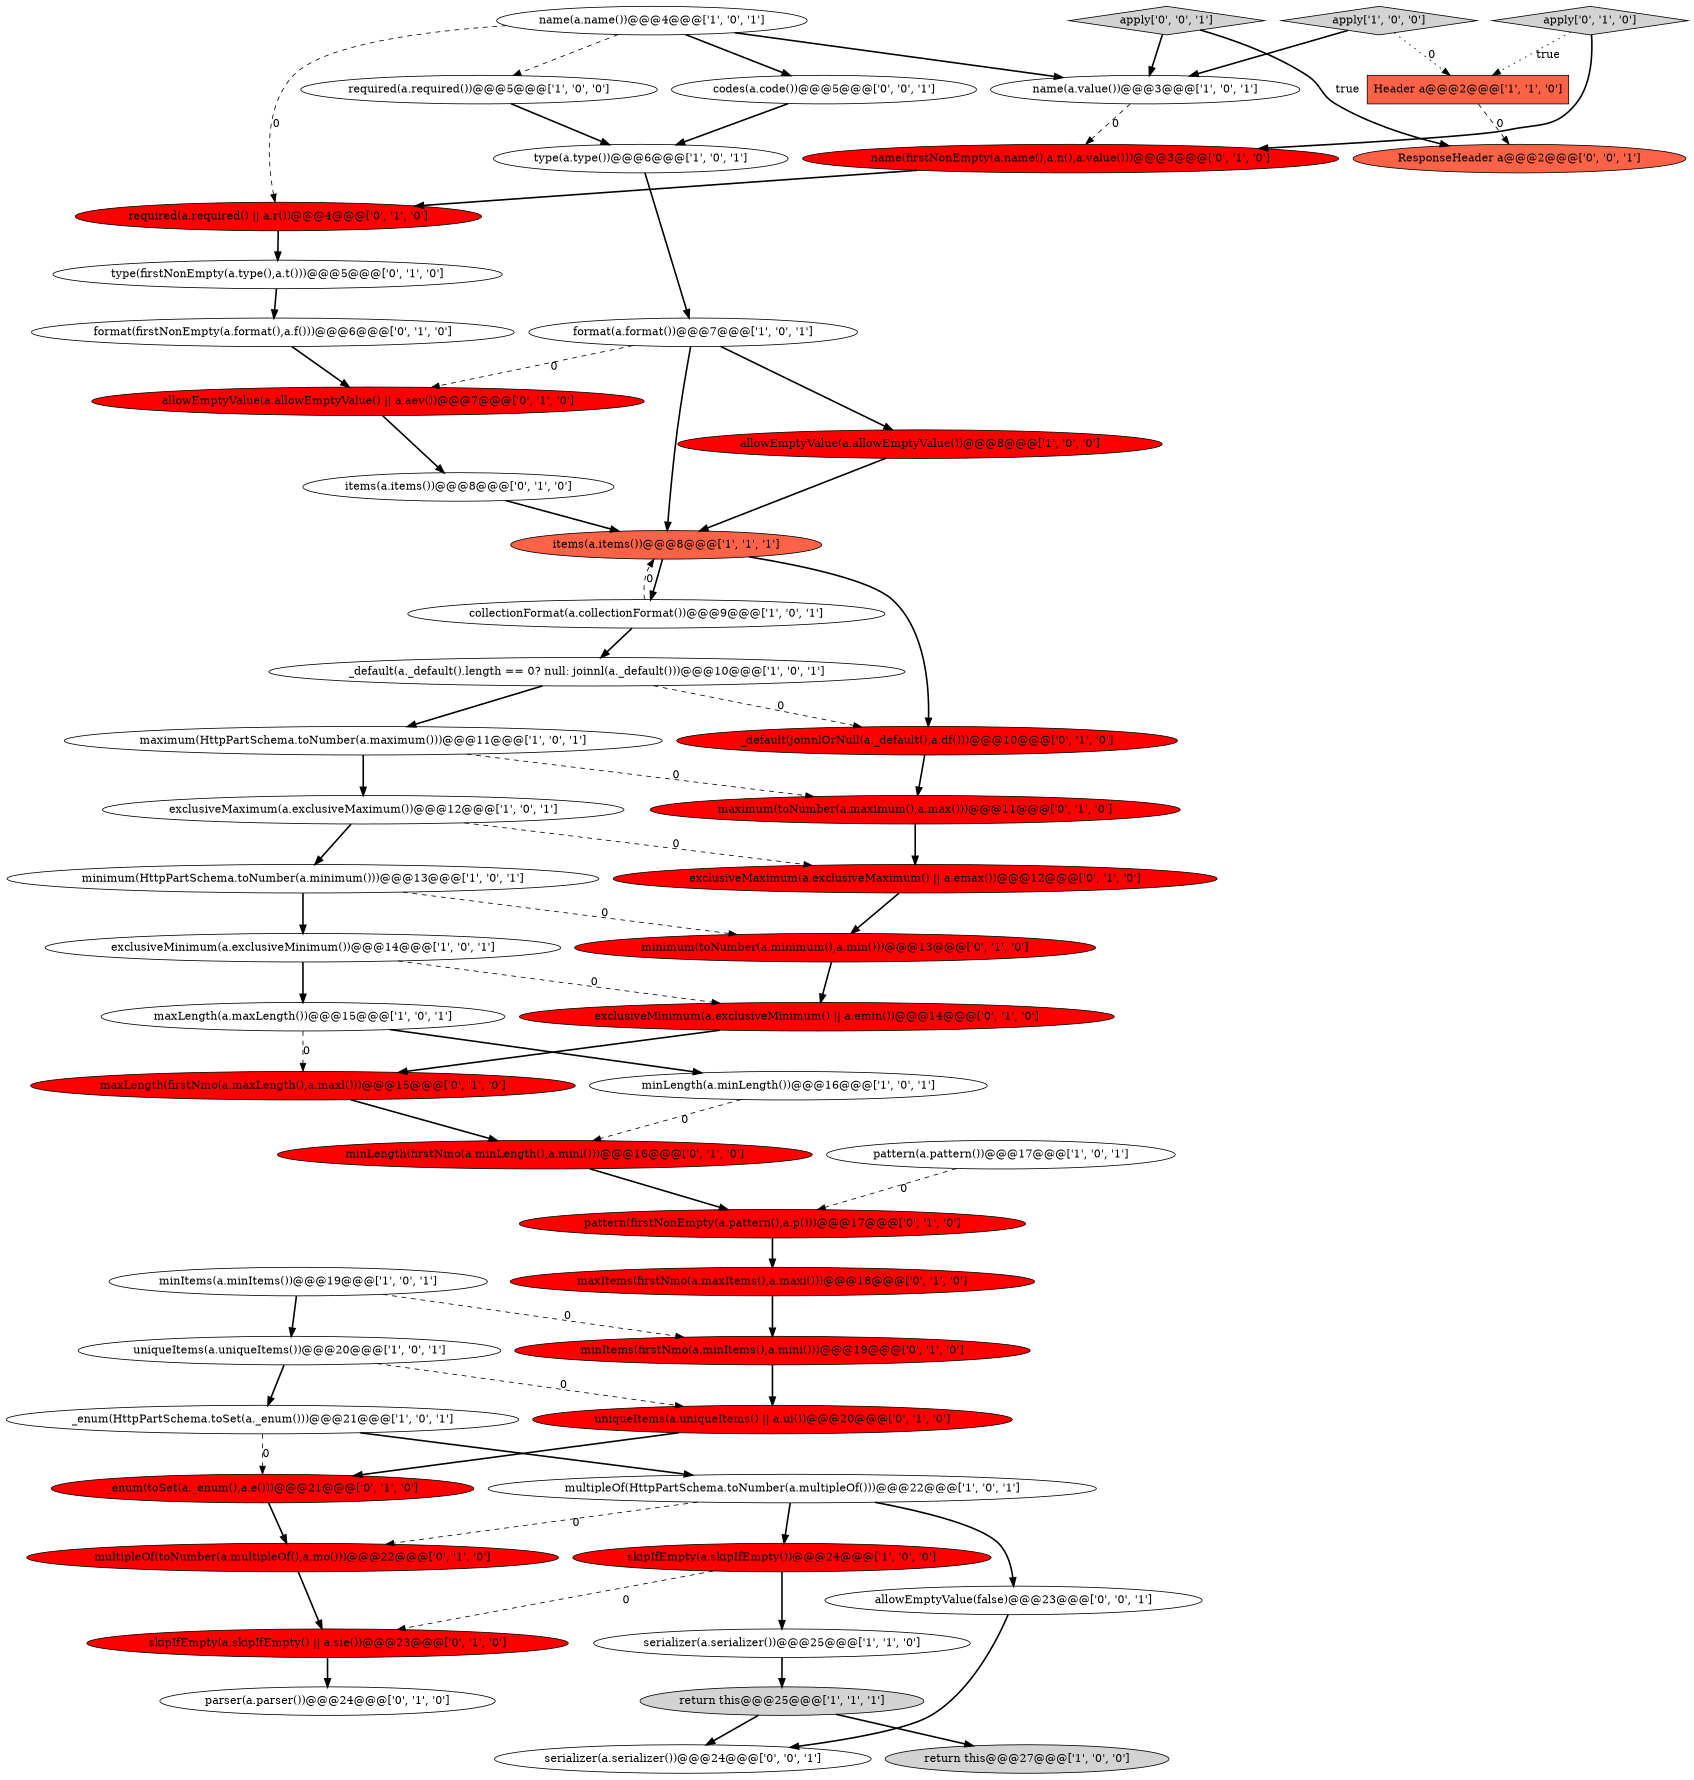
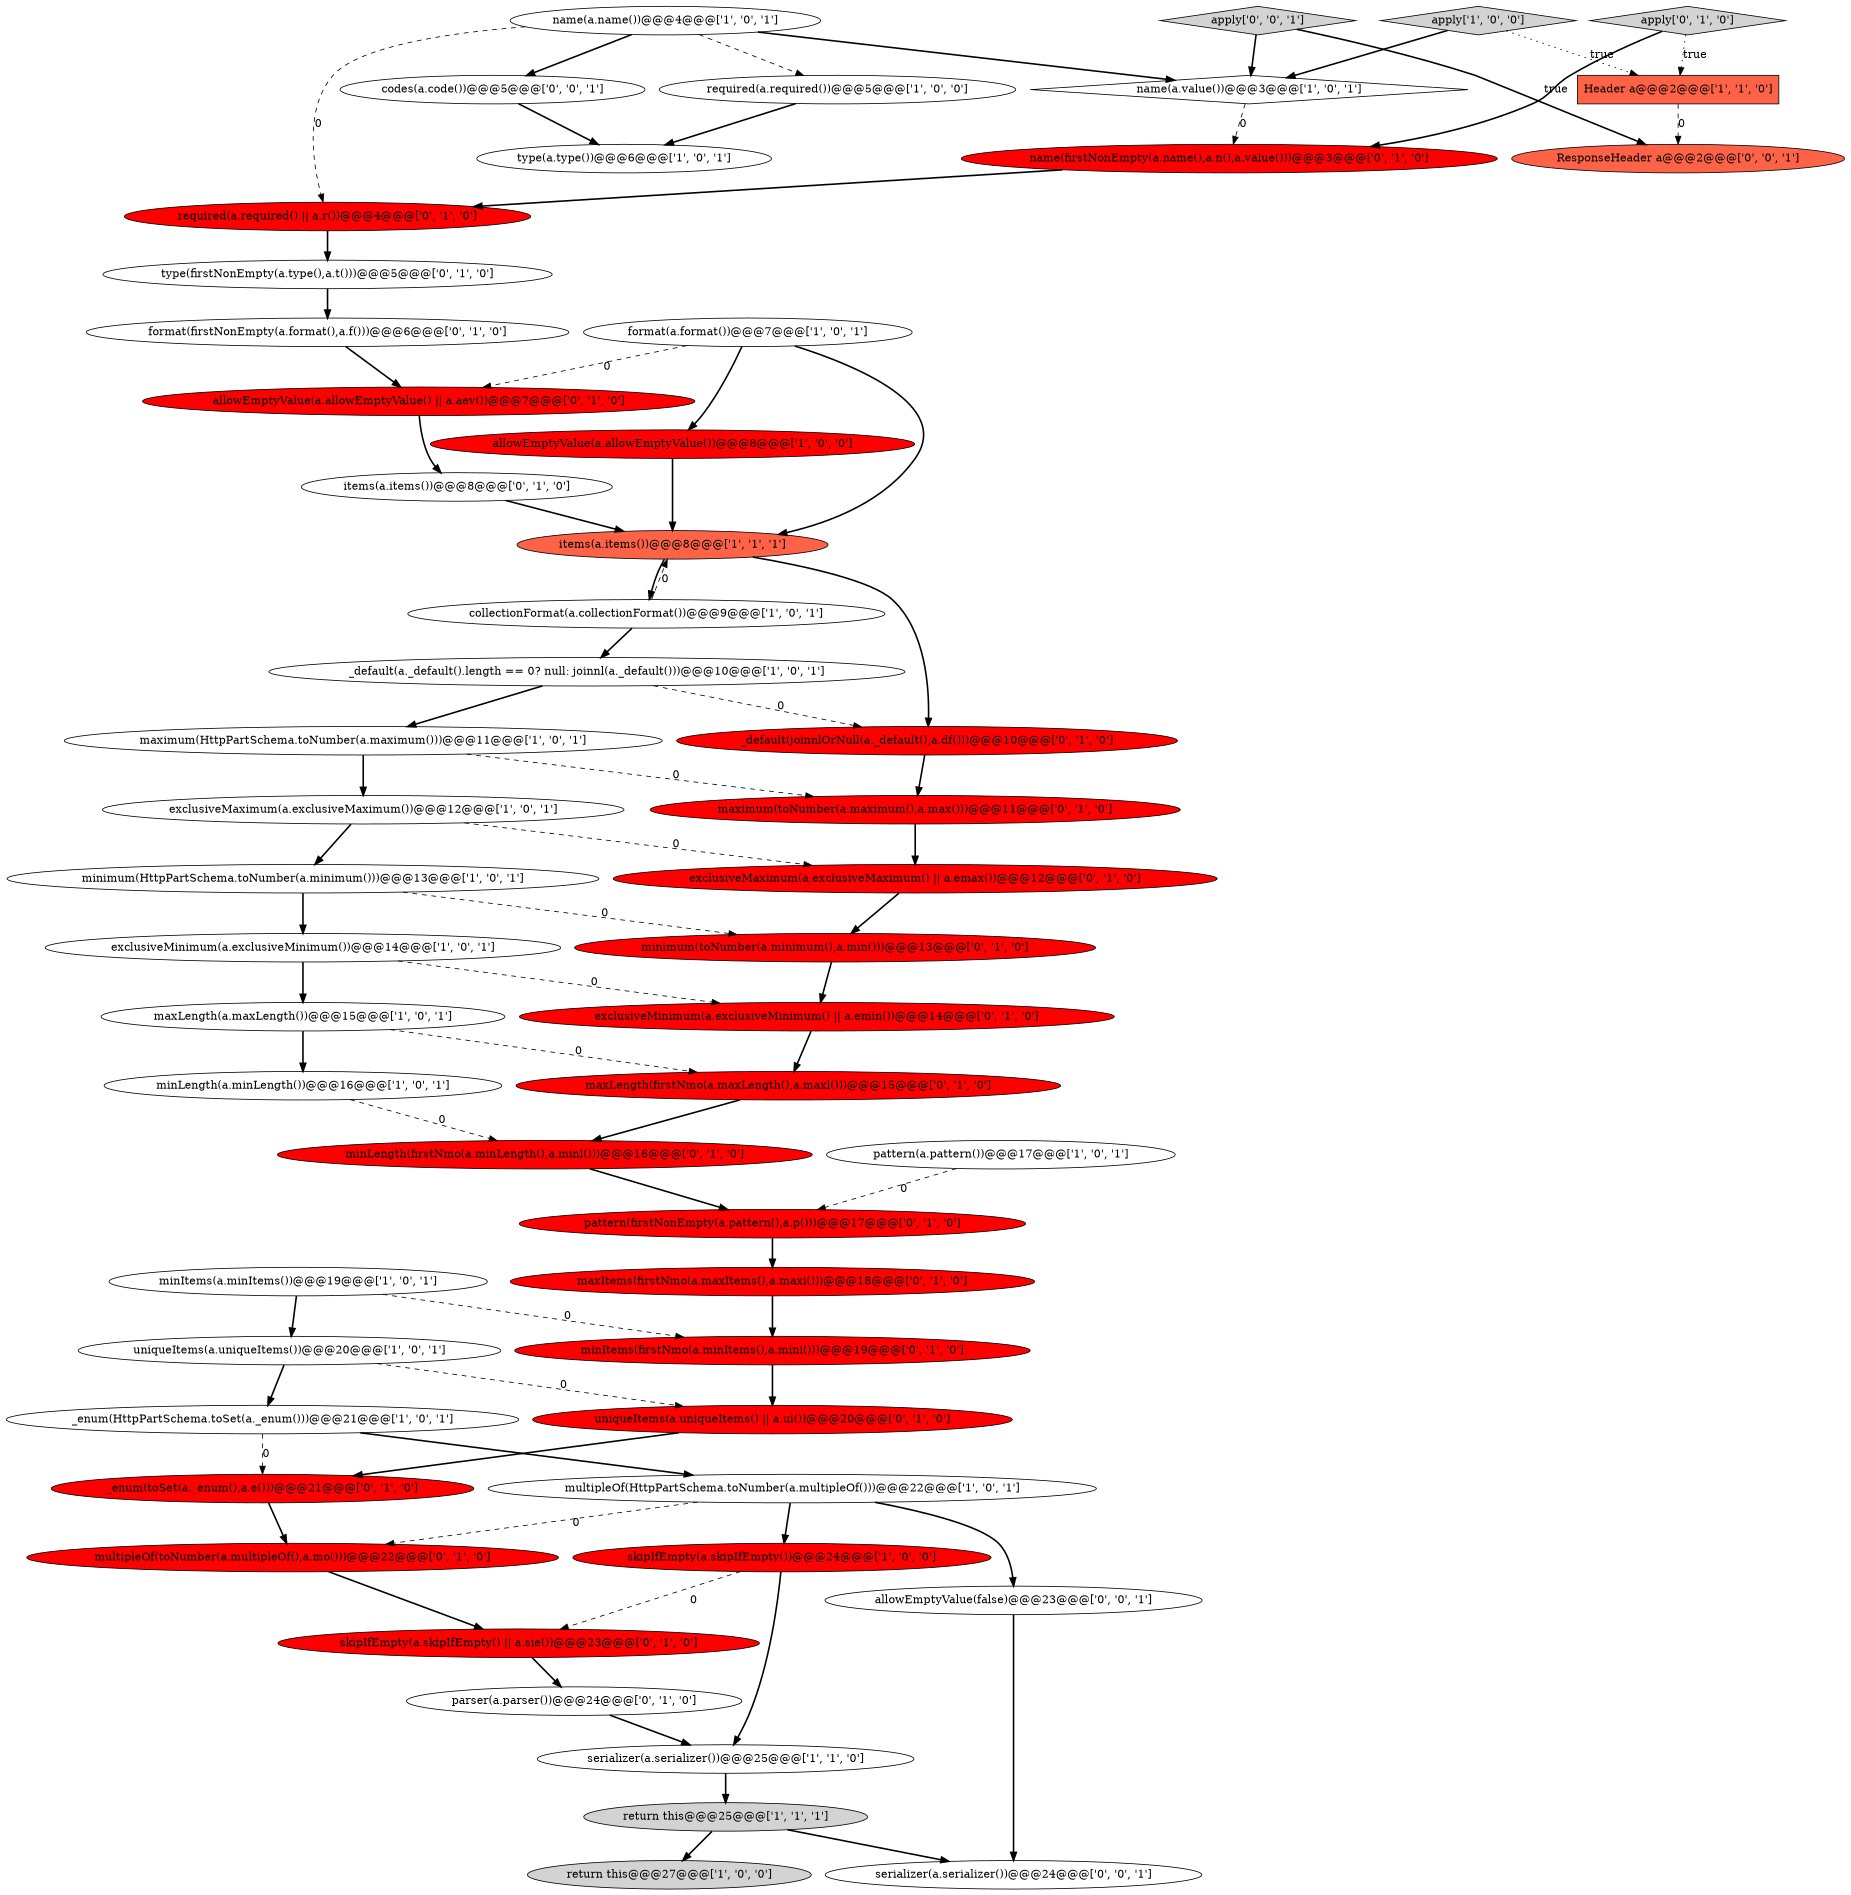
edge "apply['1', '0', '0']" -> "Header a@@@2@@@['1', '1', '0']": label "0" -> "true"
node "name(a.value())@@@3@@@['1', '0', '1']": shape ellipse -> diamond
edge "type(a.type())@@@6@@@['1', '0', '1']" -> "format(a.format())@@@7@@@['1', '0', '1']": removed
edge "parser(a.parser())@@@24@@@['0', '1', '0']" -> "serializer(a.serializer())@@@25@@@['1', '1', '0']": added
